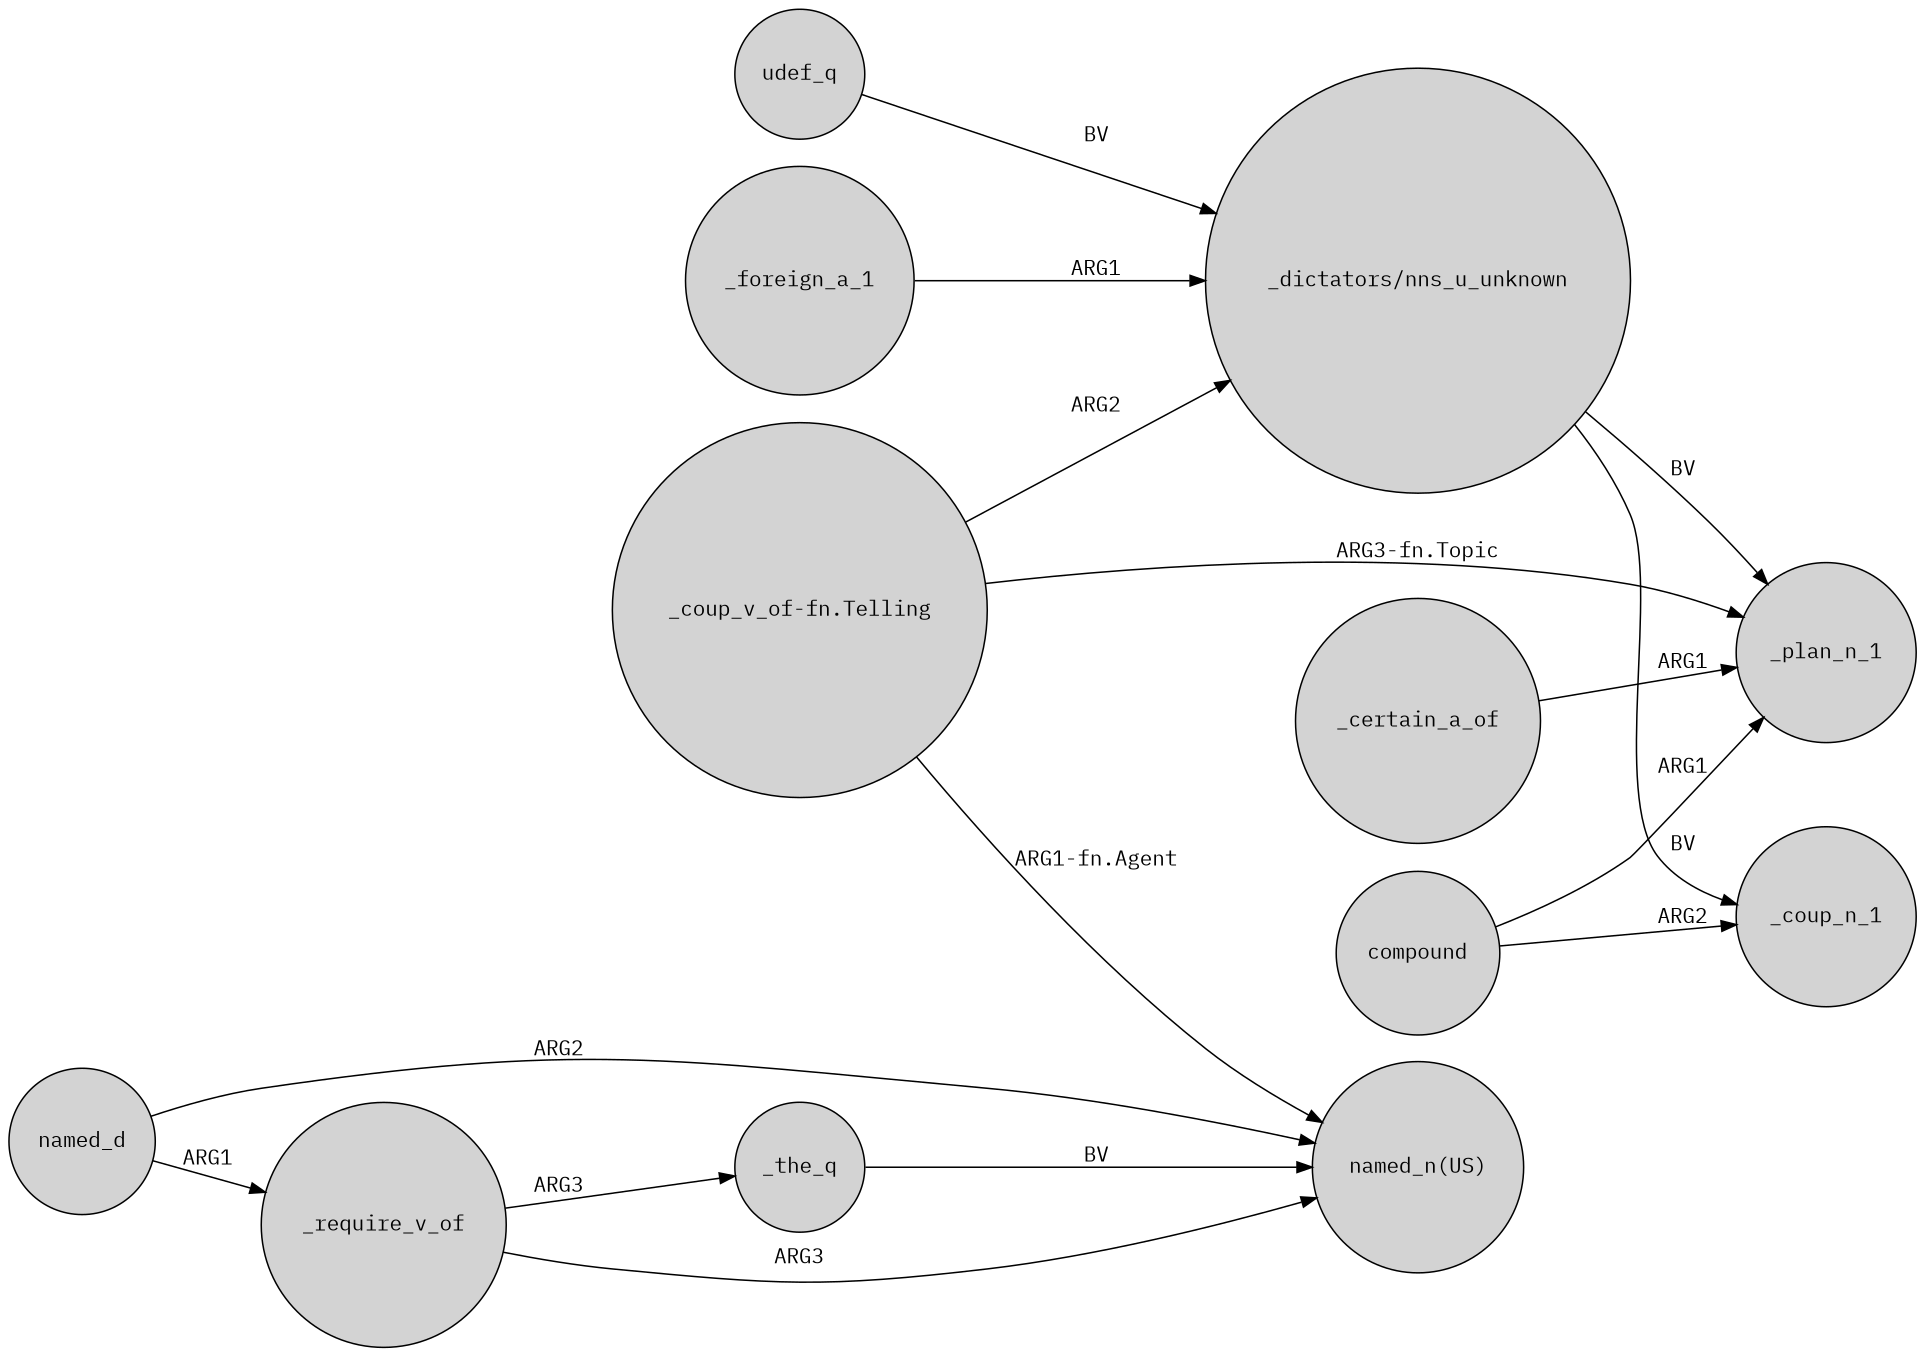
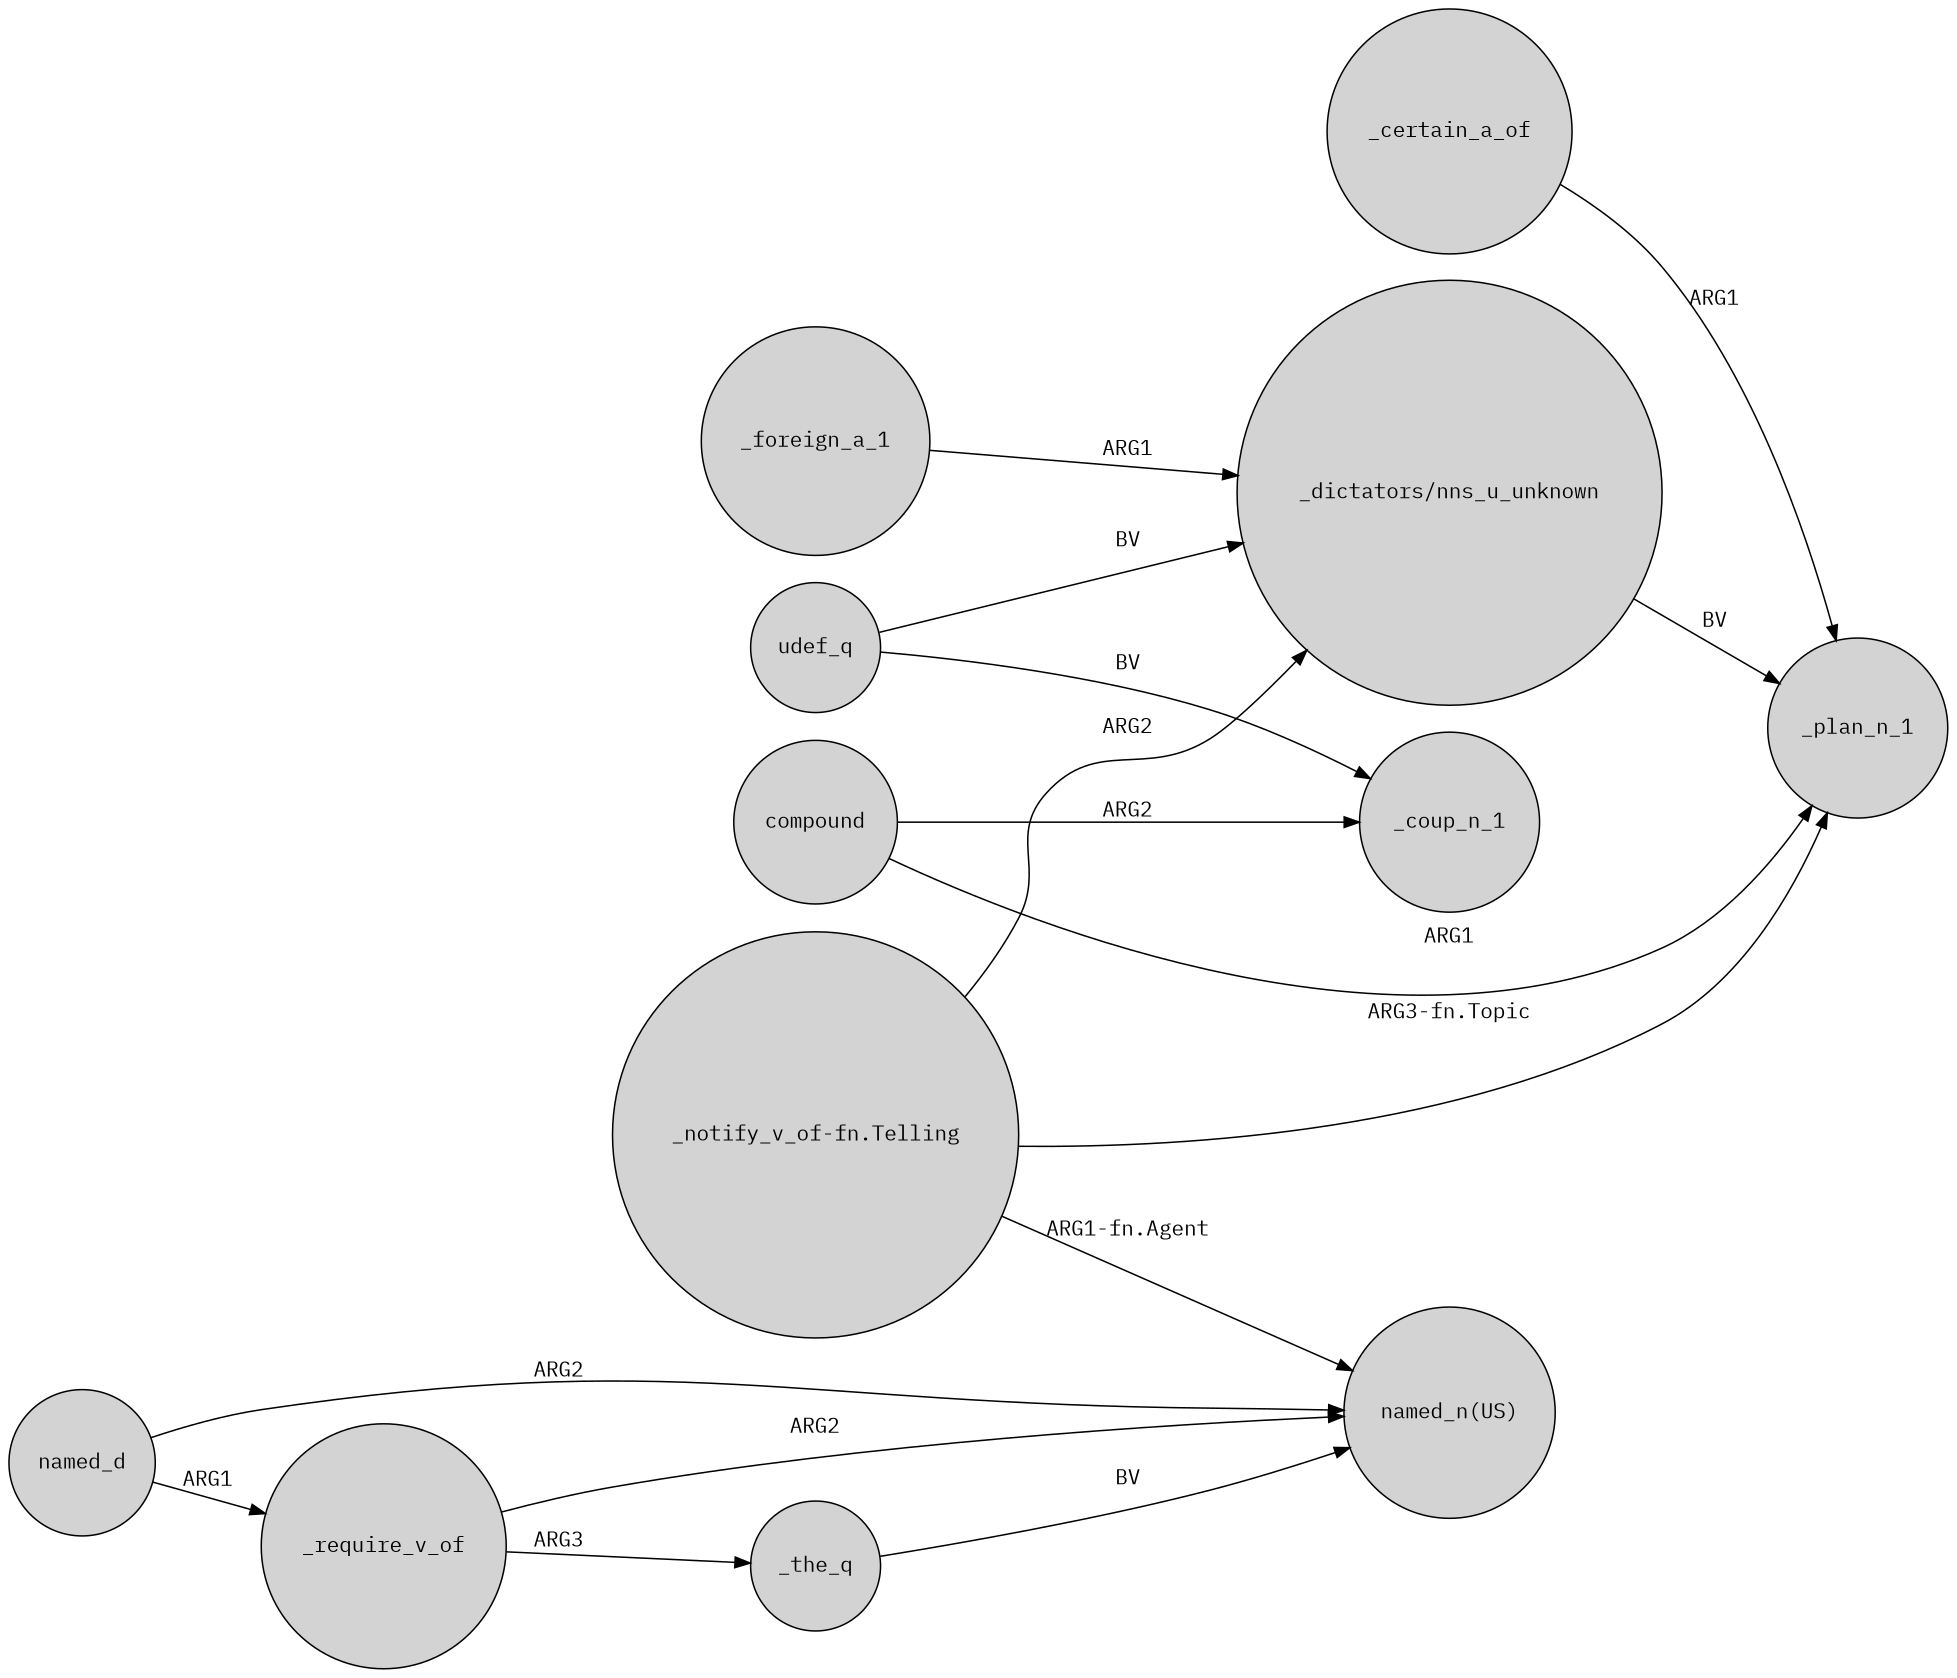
node "_coup_v_of-fn.Telling": label "_coup_v_of-fn.Telling" -> "_notify_v_of-fn.Telling"
edge "_dictators/nns_u_unknown" -> "_coup_n_1": now "udef_q" -> "_coup_n_1"
edge "_require_v_of" -> "named_n(US)": label "ARG3" -> "ARG2"
